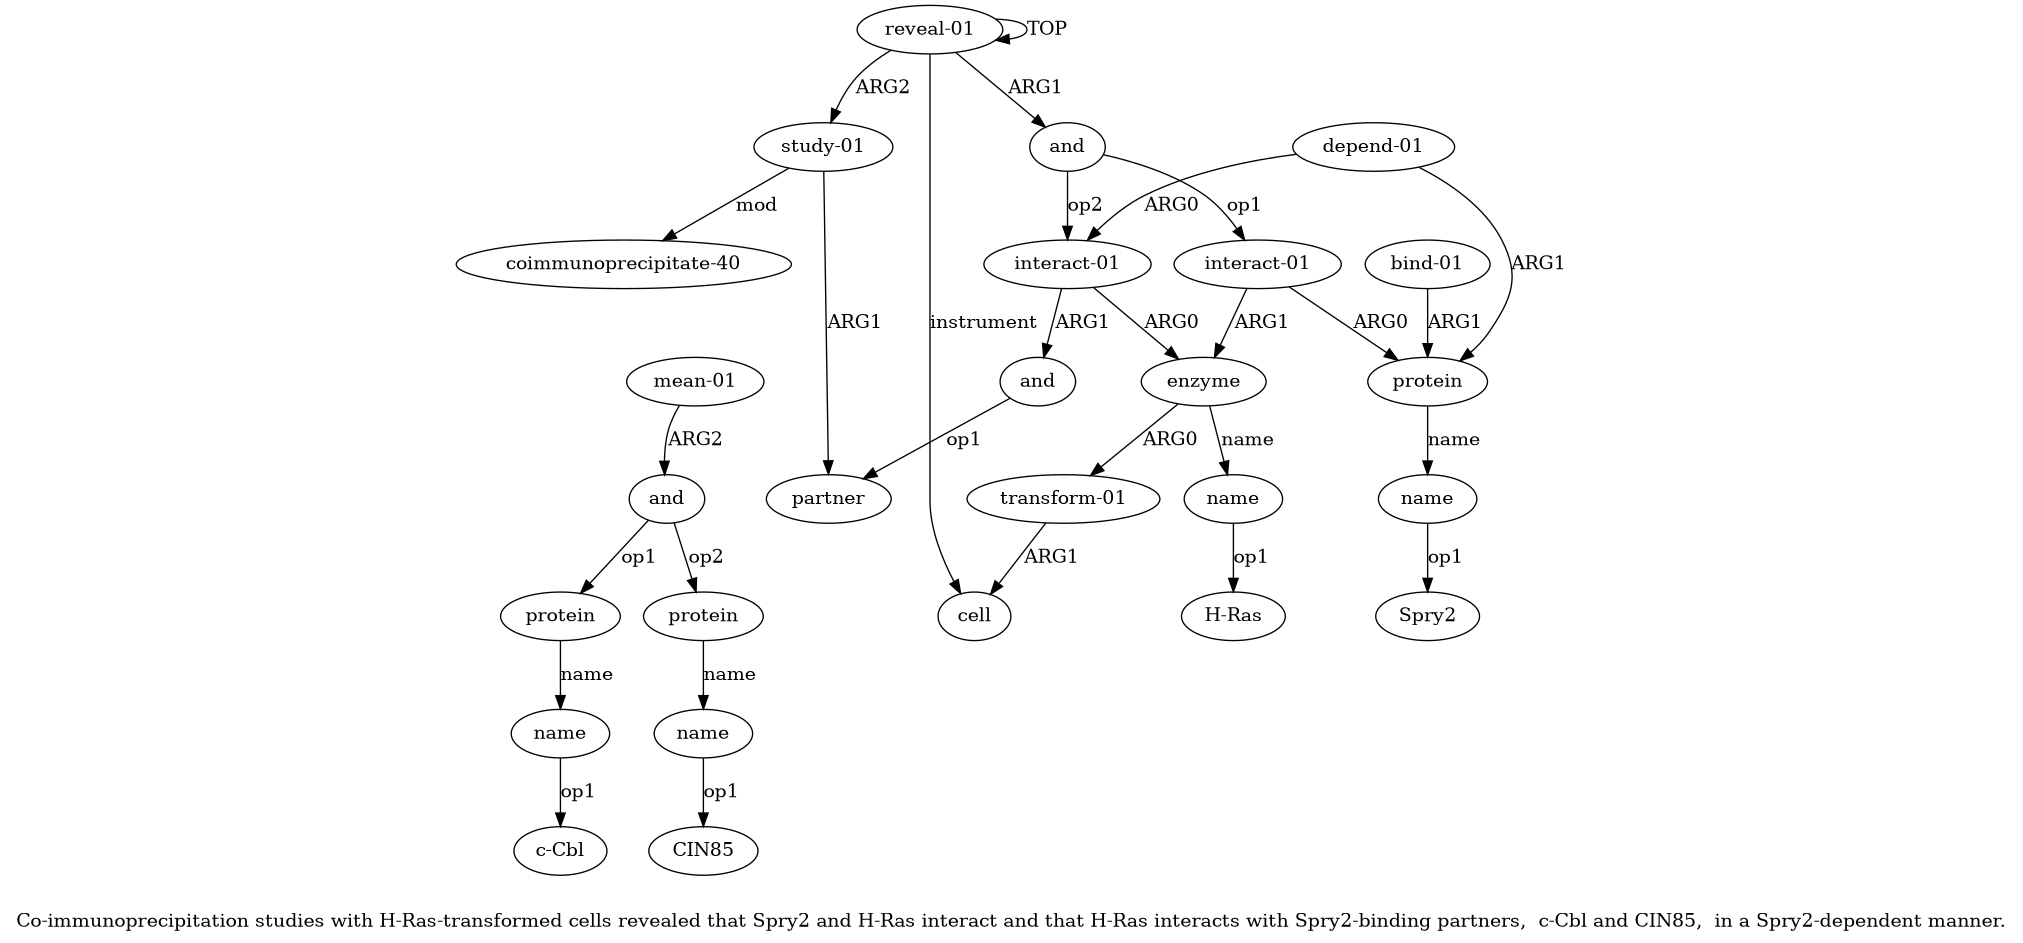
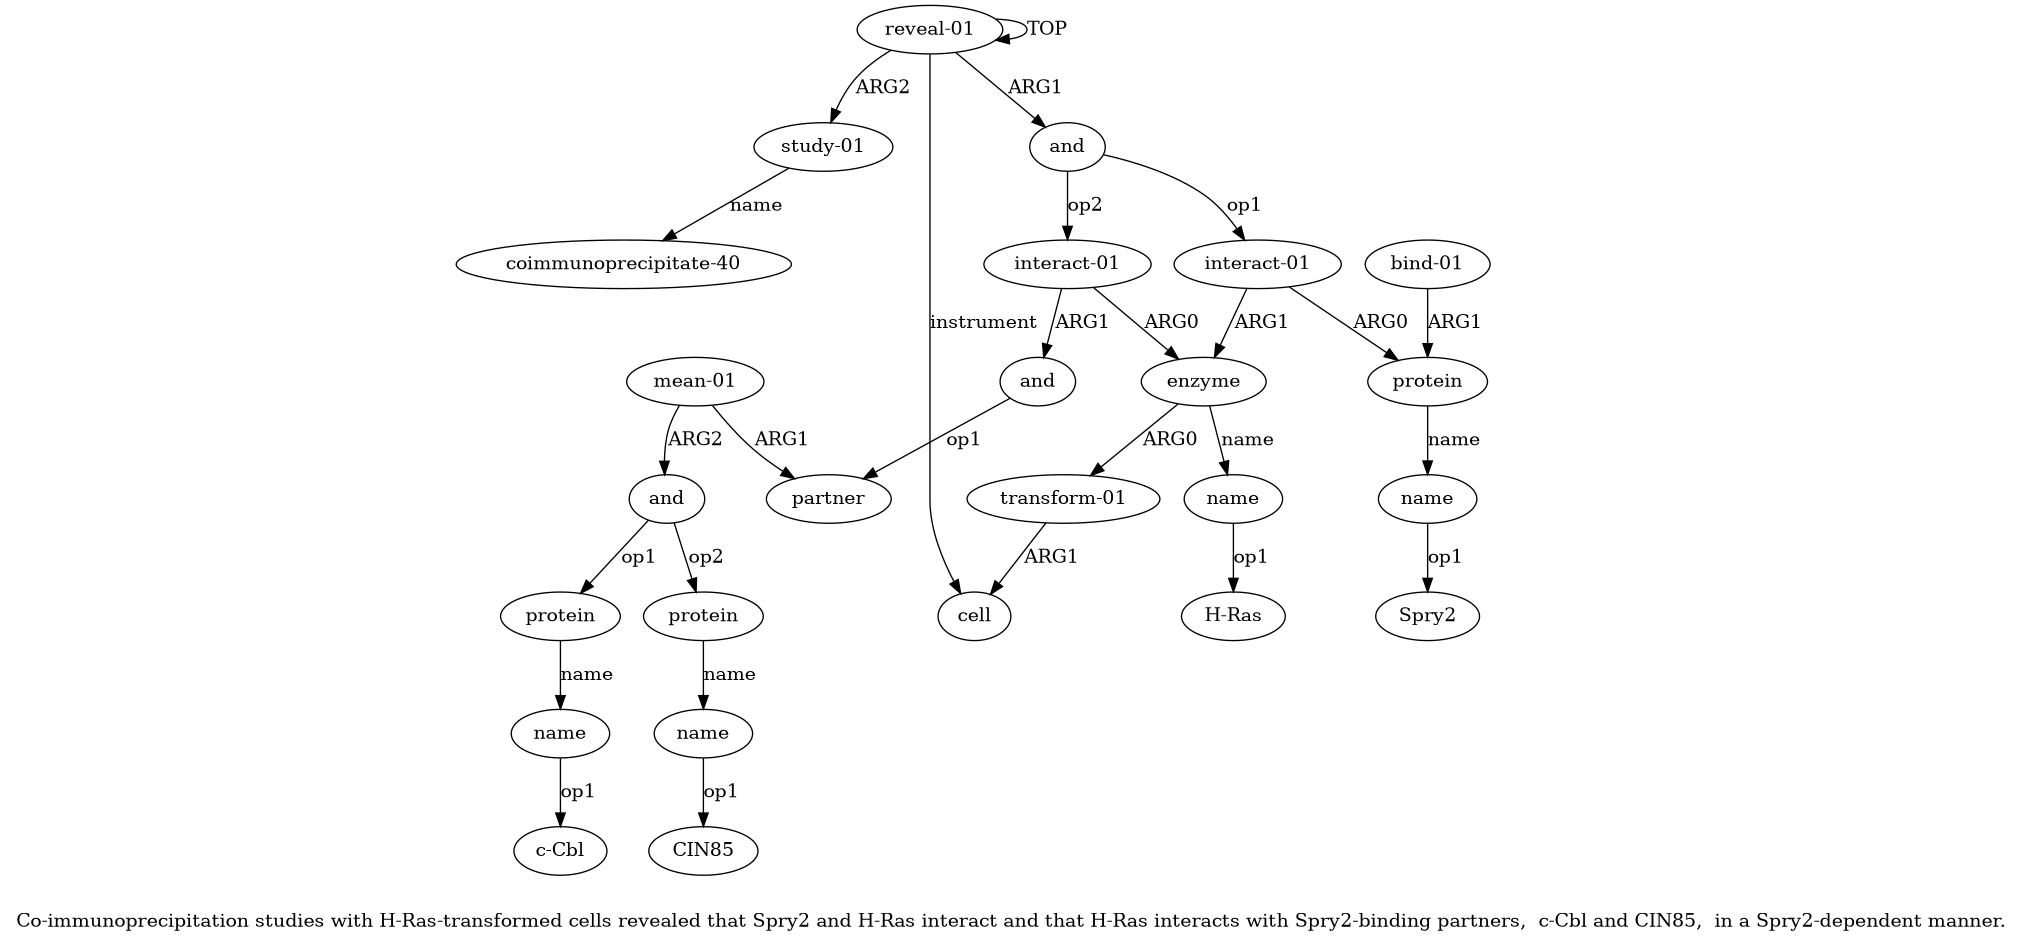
node "depend-01": removed
edge "study-01" -> "coimmunoprecipitate-40": label "mod" -> "name"
edge "study-01" -> "partner": now "mean-01" -> "partner"
